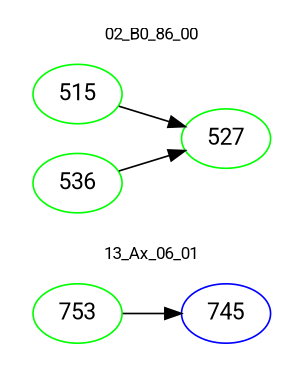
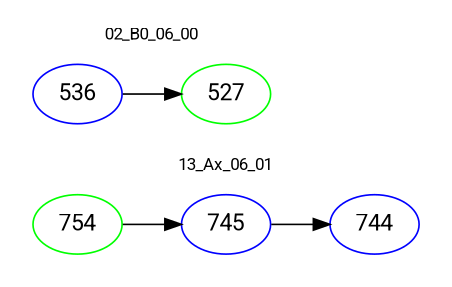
cluster "02_B0_86_00": label "02_B0_86_00" -> "02_B0_06_00"
node "515": removed
node "536": color green -> blue
node "744": added
node "753": label "753" -> "754"
